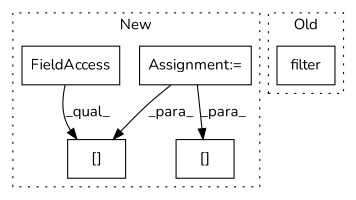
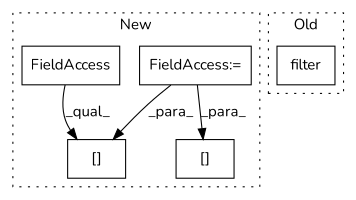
node "Assignment:=": label "Assignment:=" -> "FieldAccess:="
